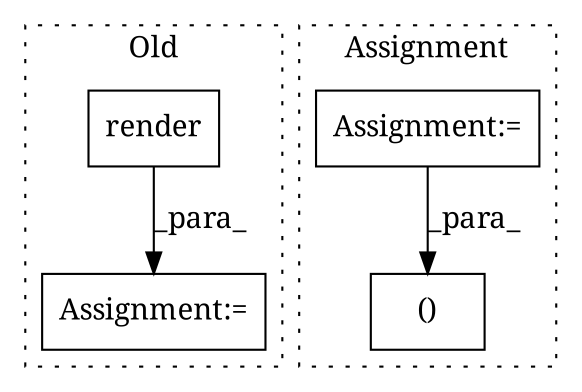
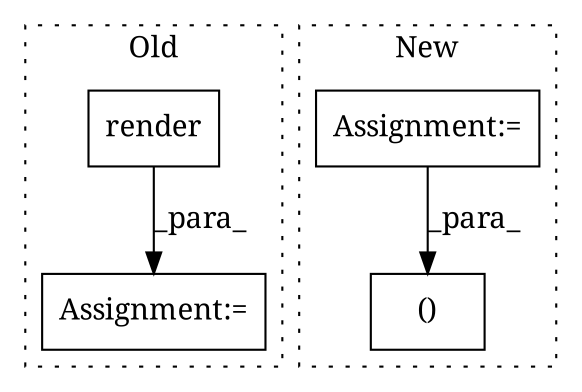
cluster "Assignment": label "Assignment" -> "New"
